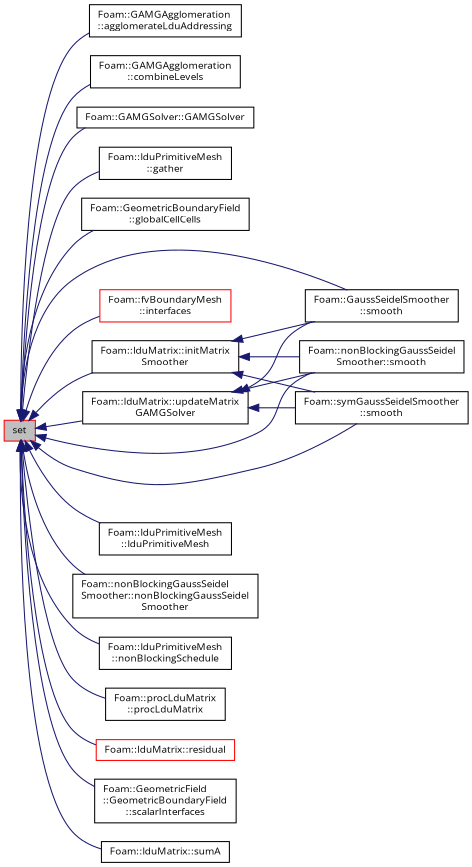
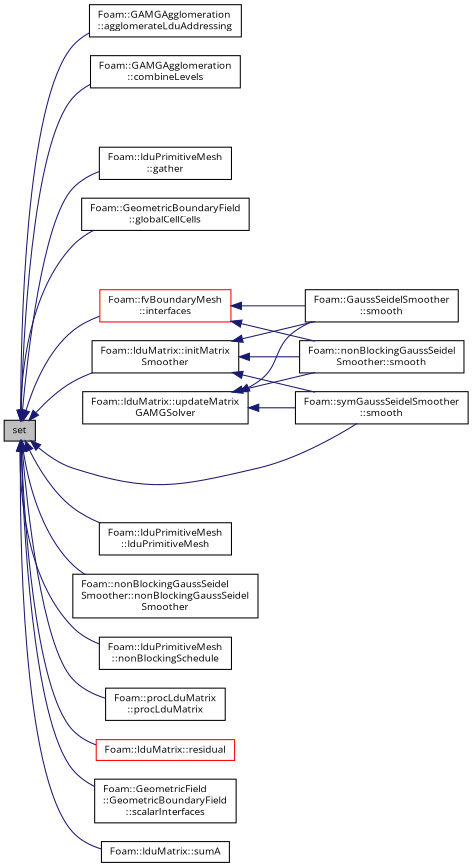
node "Foam::GAMGSolver::GAMGSolver": removed
edge "Foam::GaussSeidelSmoother ::smooth" -> "set": now "Foam::GaussSeidelSmoother ::smooth" -> "Foam::fvBoundaryMesh ::interfaces"
edge "Foam::lduMatrix::updateMatrix GAMGSolver" -> "set": removed
node "set": color red -> black
edge "Foam::nonBlockingGaussSeidel Smoother::smooth" -> "set": now "Foam::nonBlockingGaussSeidel Smoother::smooth" -> "Foam::fvBoundaryMesh ::interfaces"
